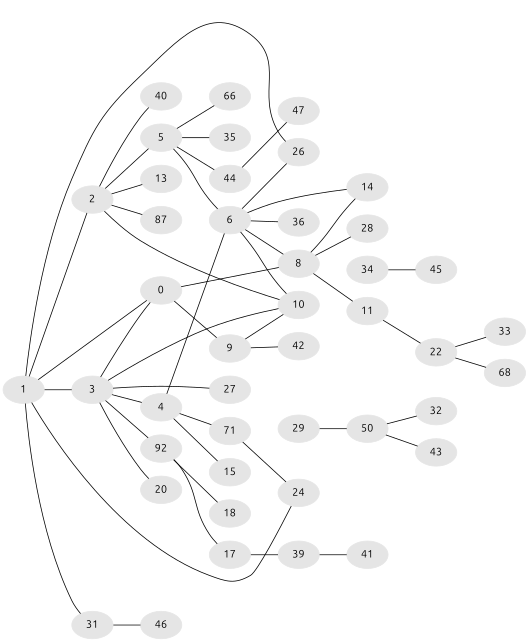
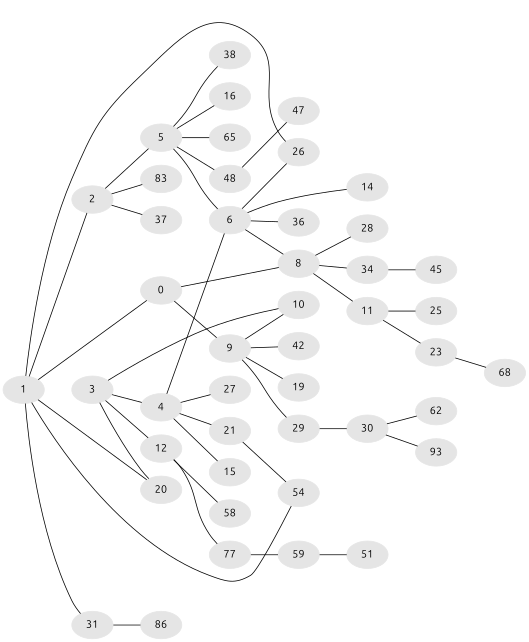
node "38": added
node "40": removed
node "66": label "66" -> "16"
node "35": label "35" -> "65"
node "13": label "13" -> "83"
node "44": label "44" -> "48"
node "87": label "87" -> "37"
edge "14" -- "8": now "34" -- "8"
edge "6" -- "10": removed
edge "2" -- "10": removed
node "25": added
node "33": removed
edge "0" -- "3": removed
node "22": label "22" -> "23"
edge "3" -- "27": now "4" -- "27"
node "19": added
edge "9" -- "29": added
edge "1" -- "3": now "1" -- "20"
node "32": label "32" -> "62"
node "50": label "50" -> "30"
node "71": label "71" -> "21"
node "92": label "92" -> "12"
node "43": label "43" -> "93"
node "24": label "24" -> "54"
node "18": label "18" -> "58"
node "17": label "17" -> "77"
node "39": label "39" -> "59"
node "41": label "41" -> "51"
node "46": label "46" -> "86"
